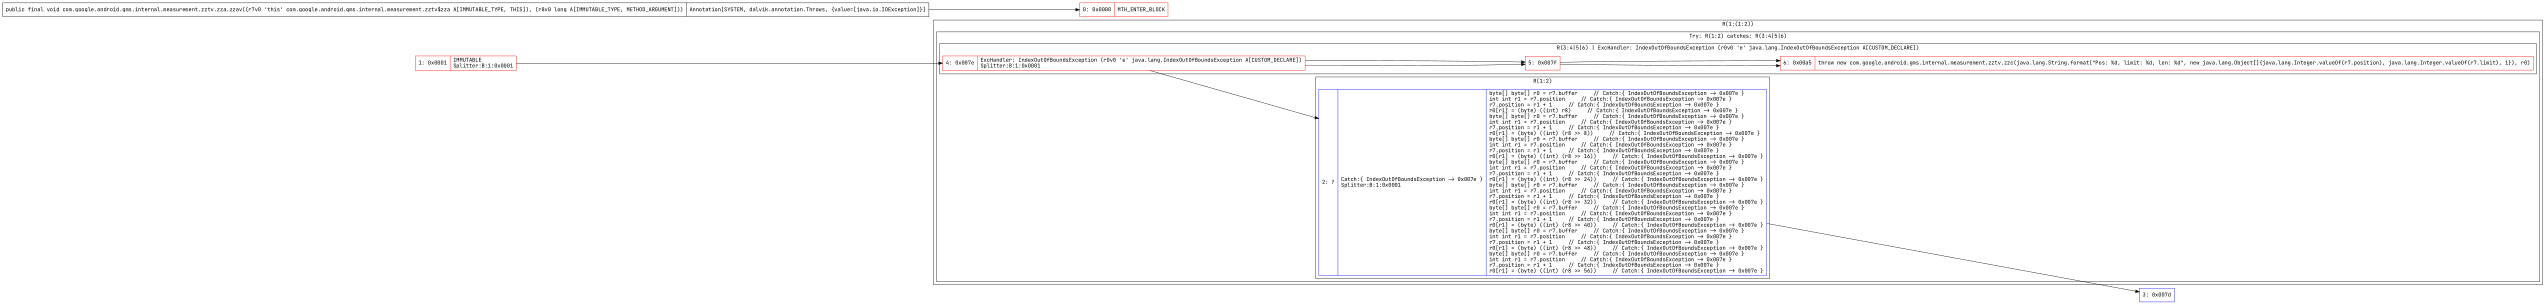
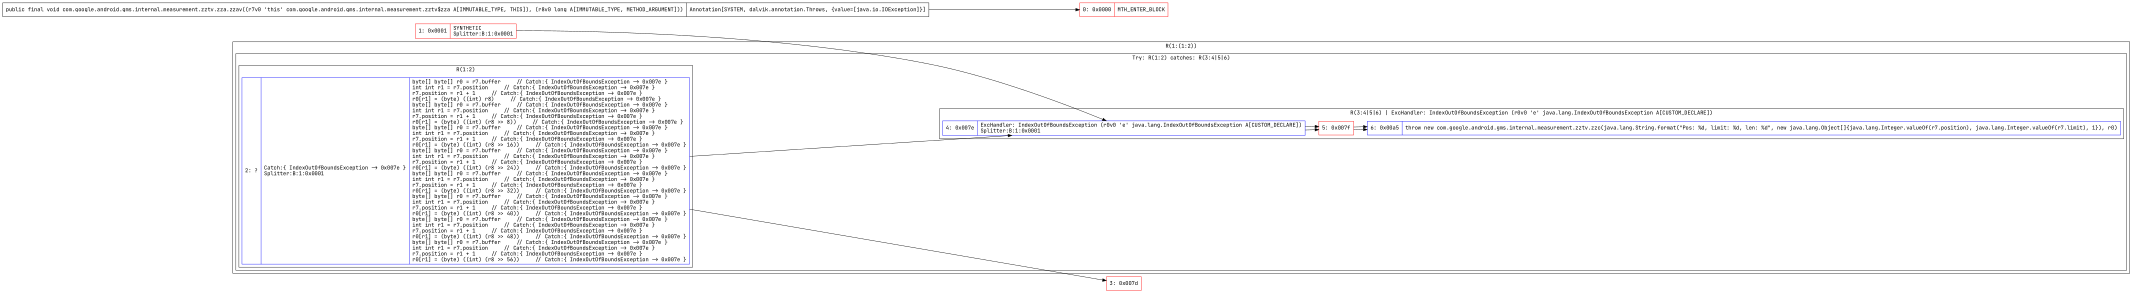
node "1: 0x0001": text "IMMUTABLE" -> "SYNTHETIC"
node "4: 0x007e": color red -> blue
node "6: 0x00a5": color red -> blue
edge "4: 0x007e" -> "2: ?": reversed
node "3: 0x007d": color blue -> red
